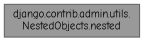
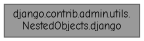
node "django.contrib.admin.utils. NestedObjects.nested": label "django.contrib.admin.utils. NestedObjects.nested" -> "django.contrib.admin.utils. NestedObjects.django"
